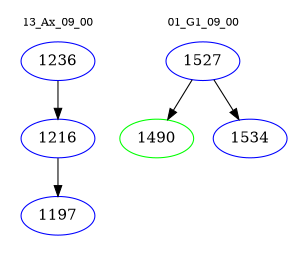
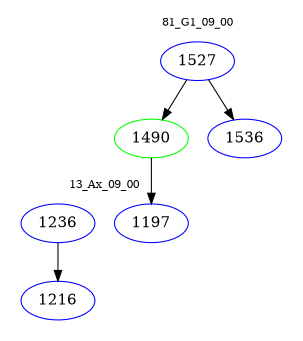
cluster "01_G1_09_00": label "01_G1_09_00" -> "81_G1_09_00"
node "1534": label "1534" -> "1536"
edge "1216" -> "1197": now "1490" -> "1197"
